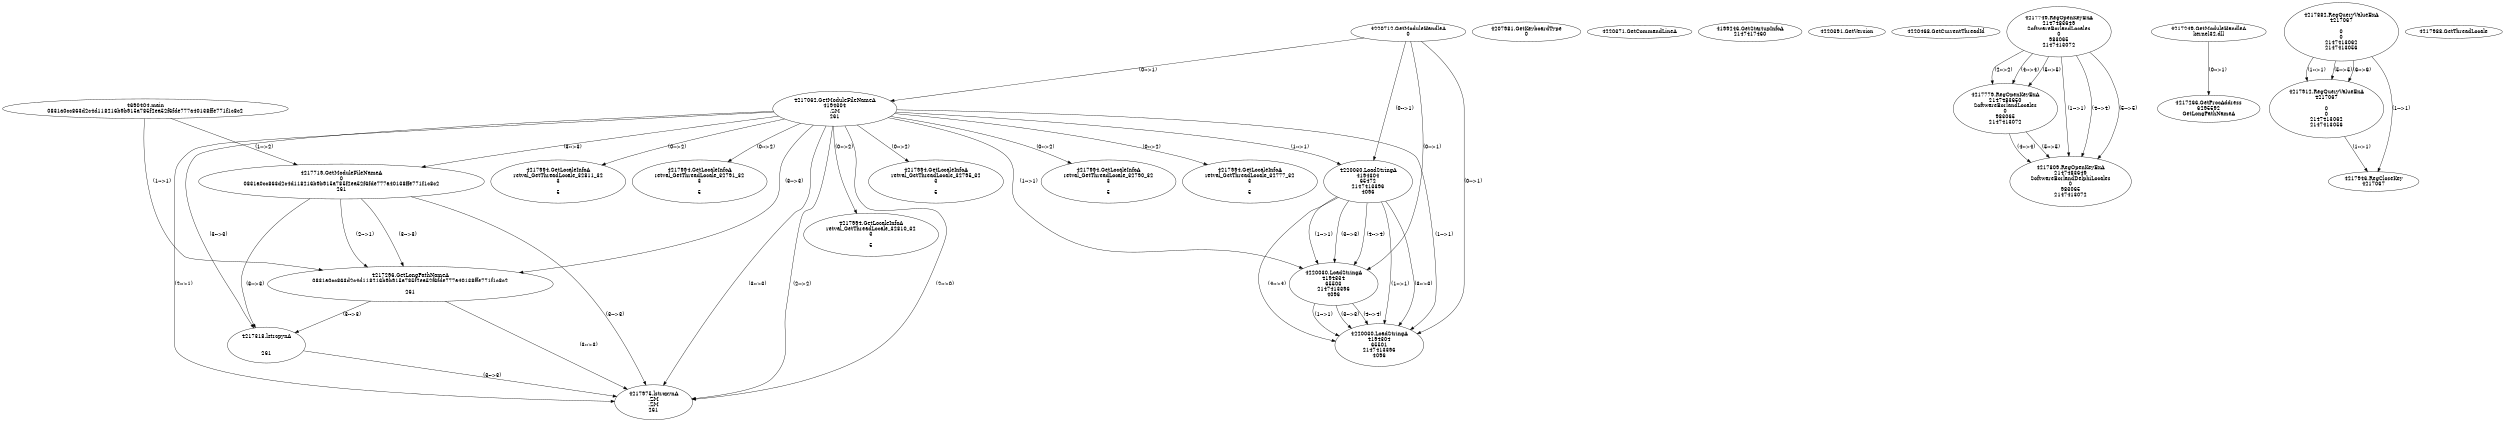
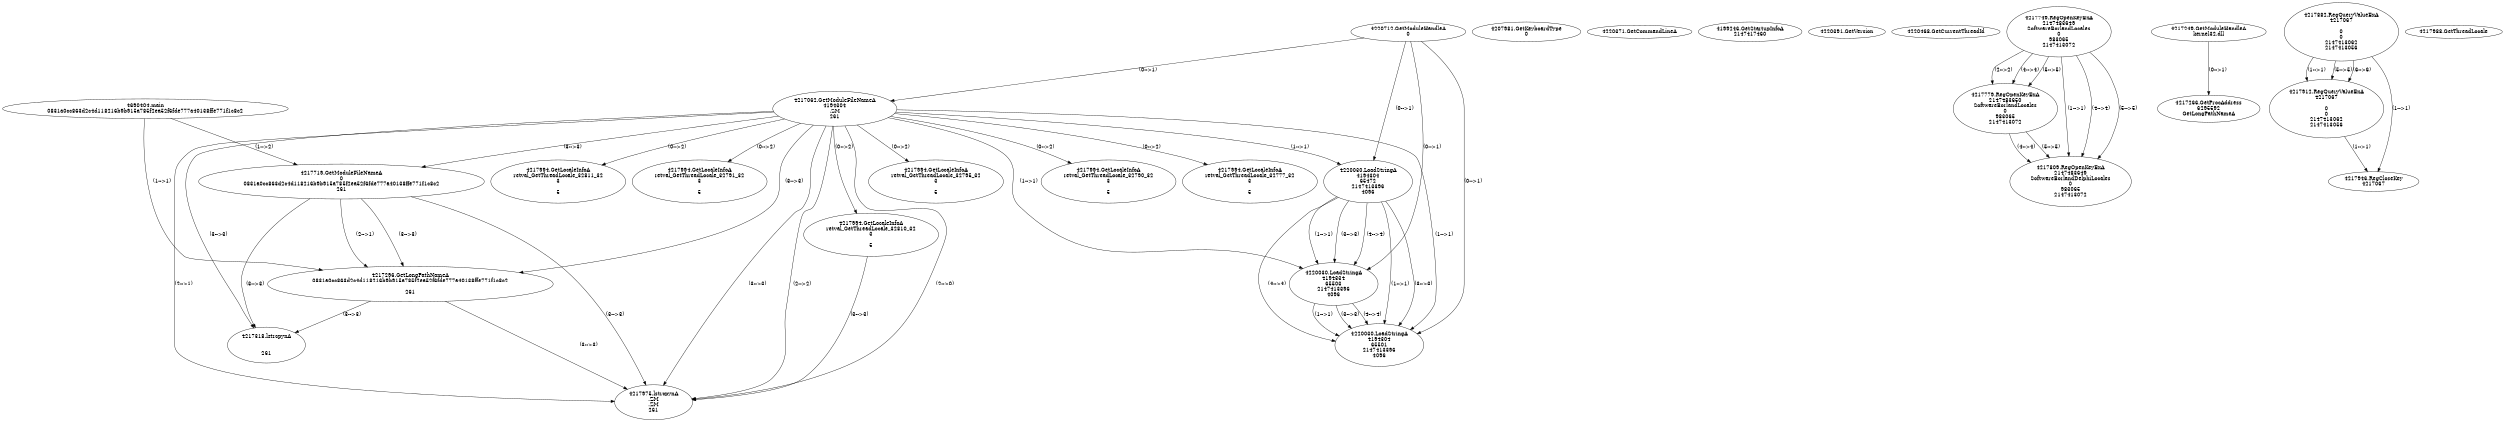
edge "4217318.lstrcpynA 261" -> "4217975.lstrcpynA .ZM .ZM 261": now "4217994.GetLocaleInfoA retval_GetThreadLocale_32810_32 3 5" -> "4217975.lstrcpynA .ZM .ZM 261"
